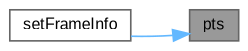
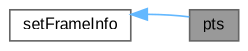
edge "setFrameInfo" -> "pts": reversed
